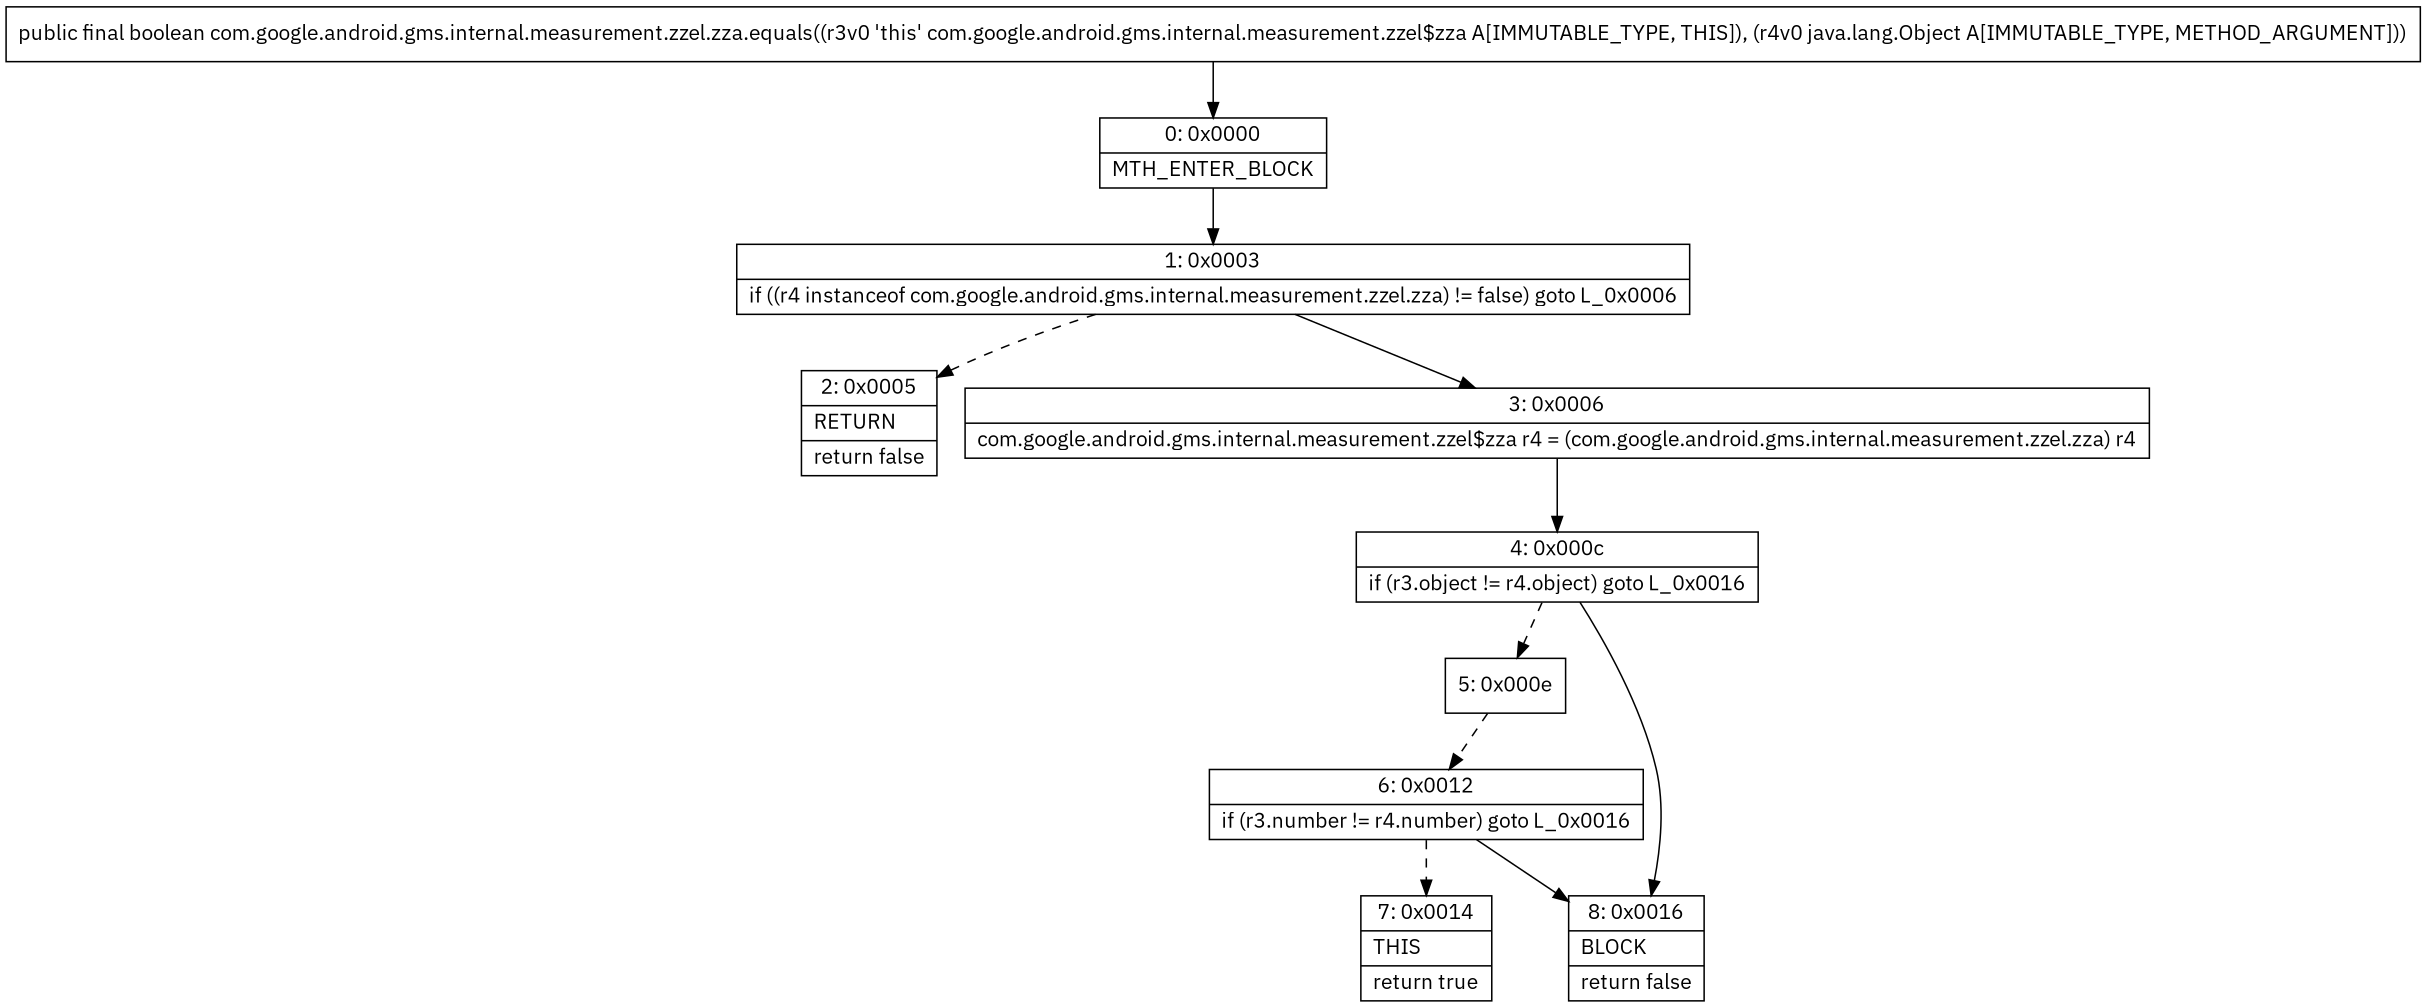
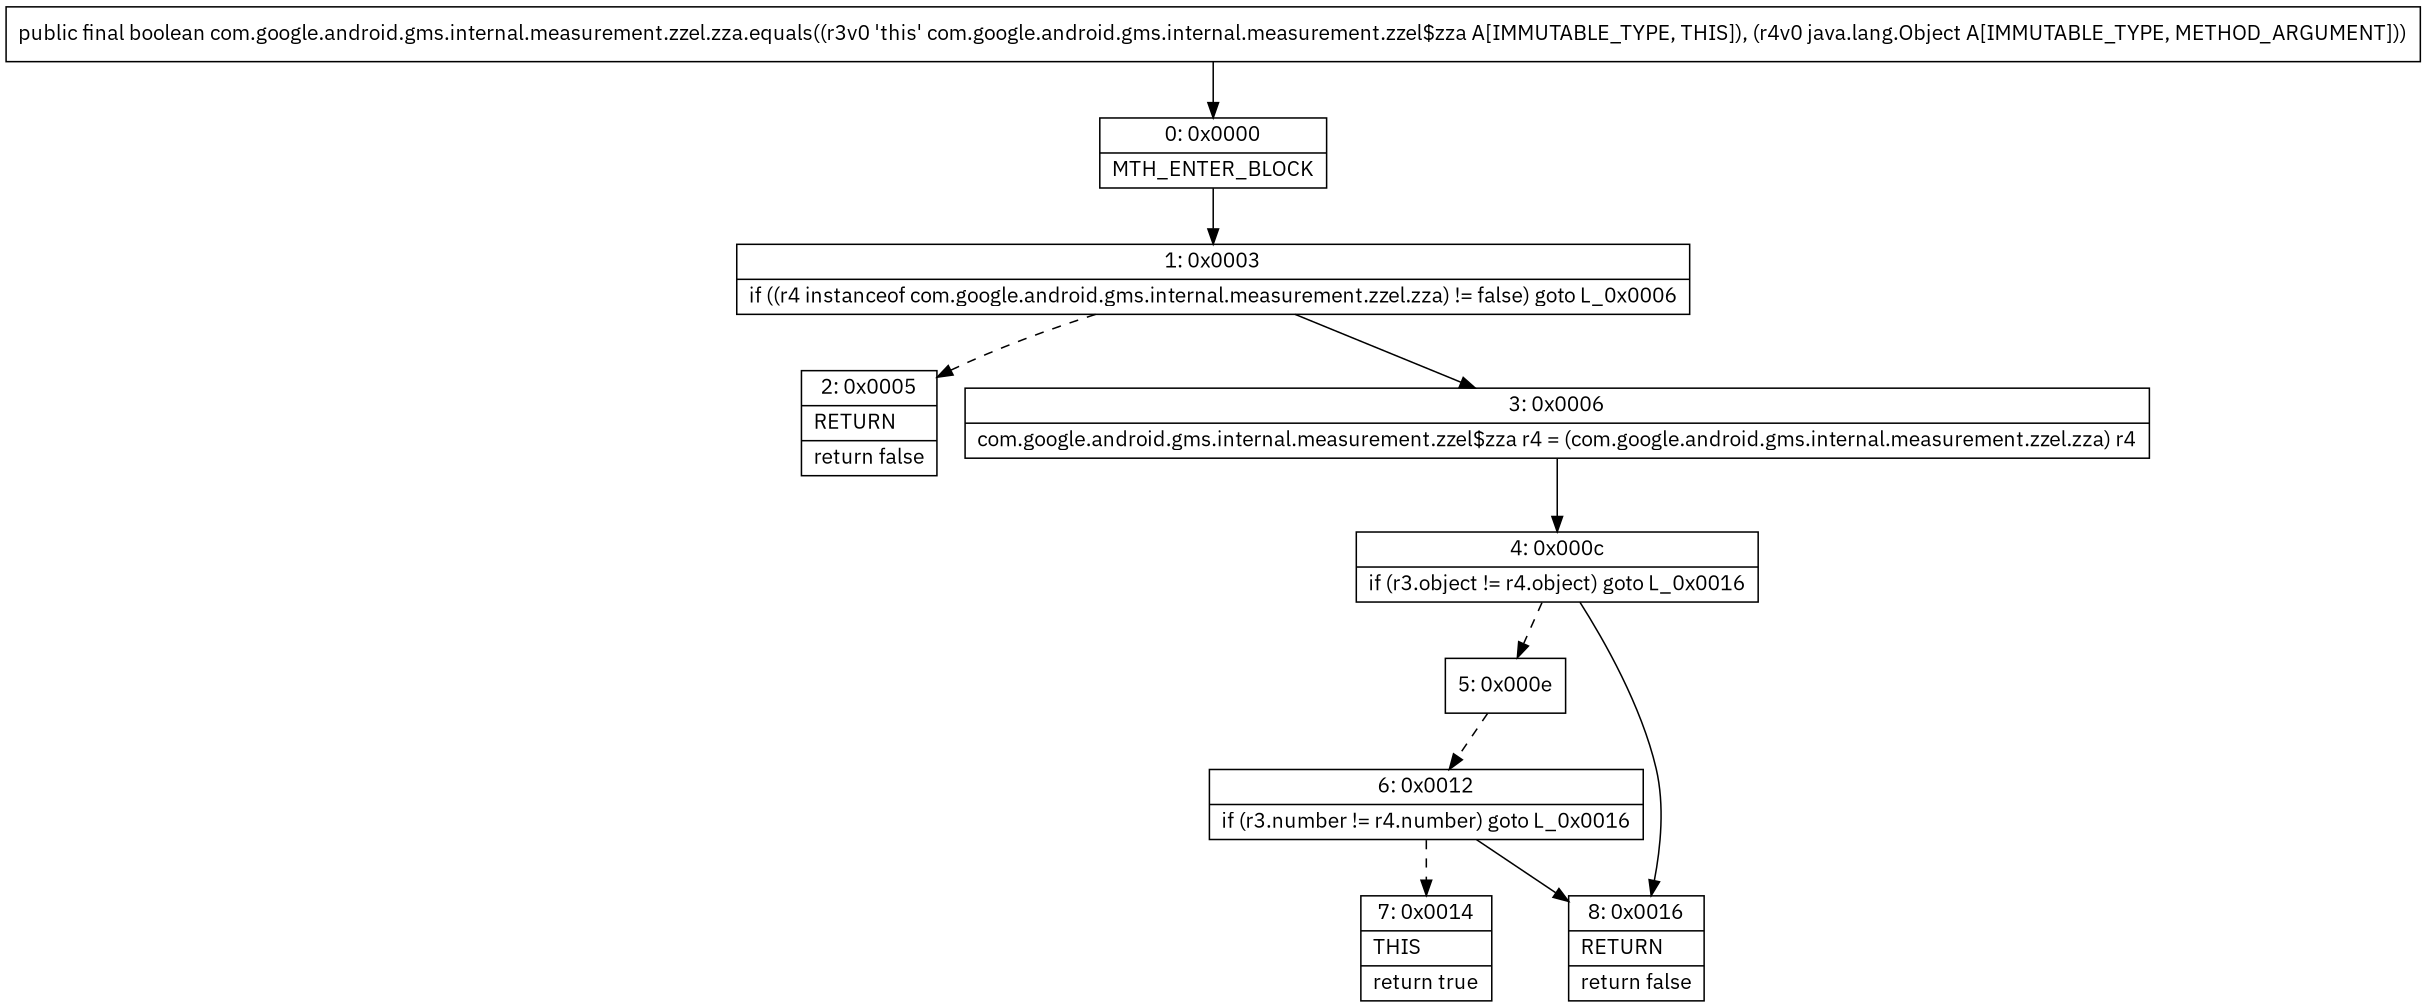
node "8: 0x0016": text "BLOCK" -> "RETURN"
